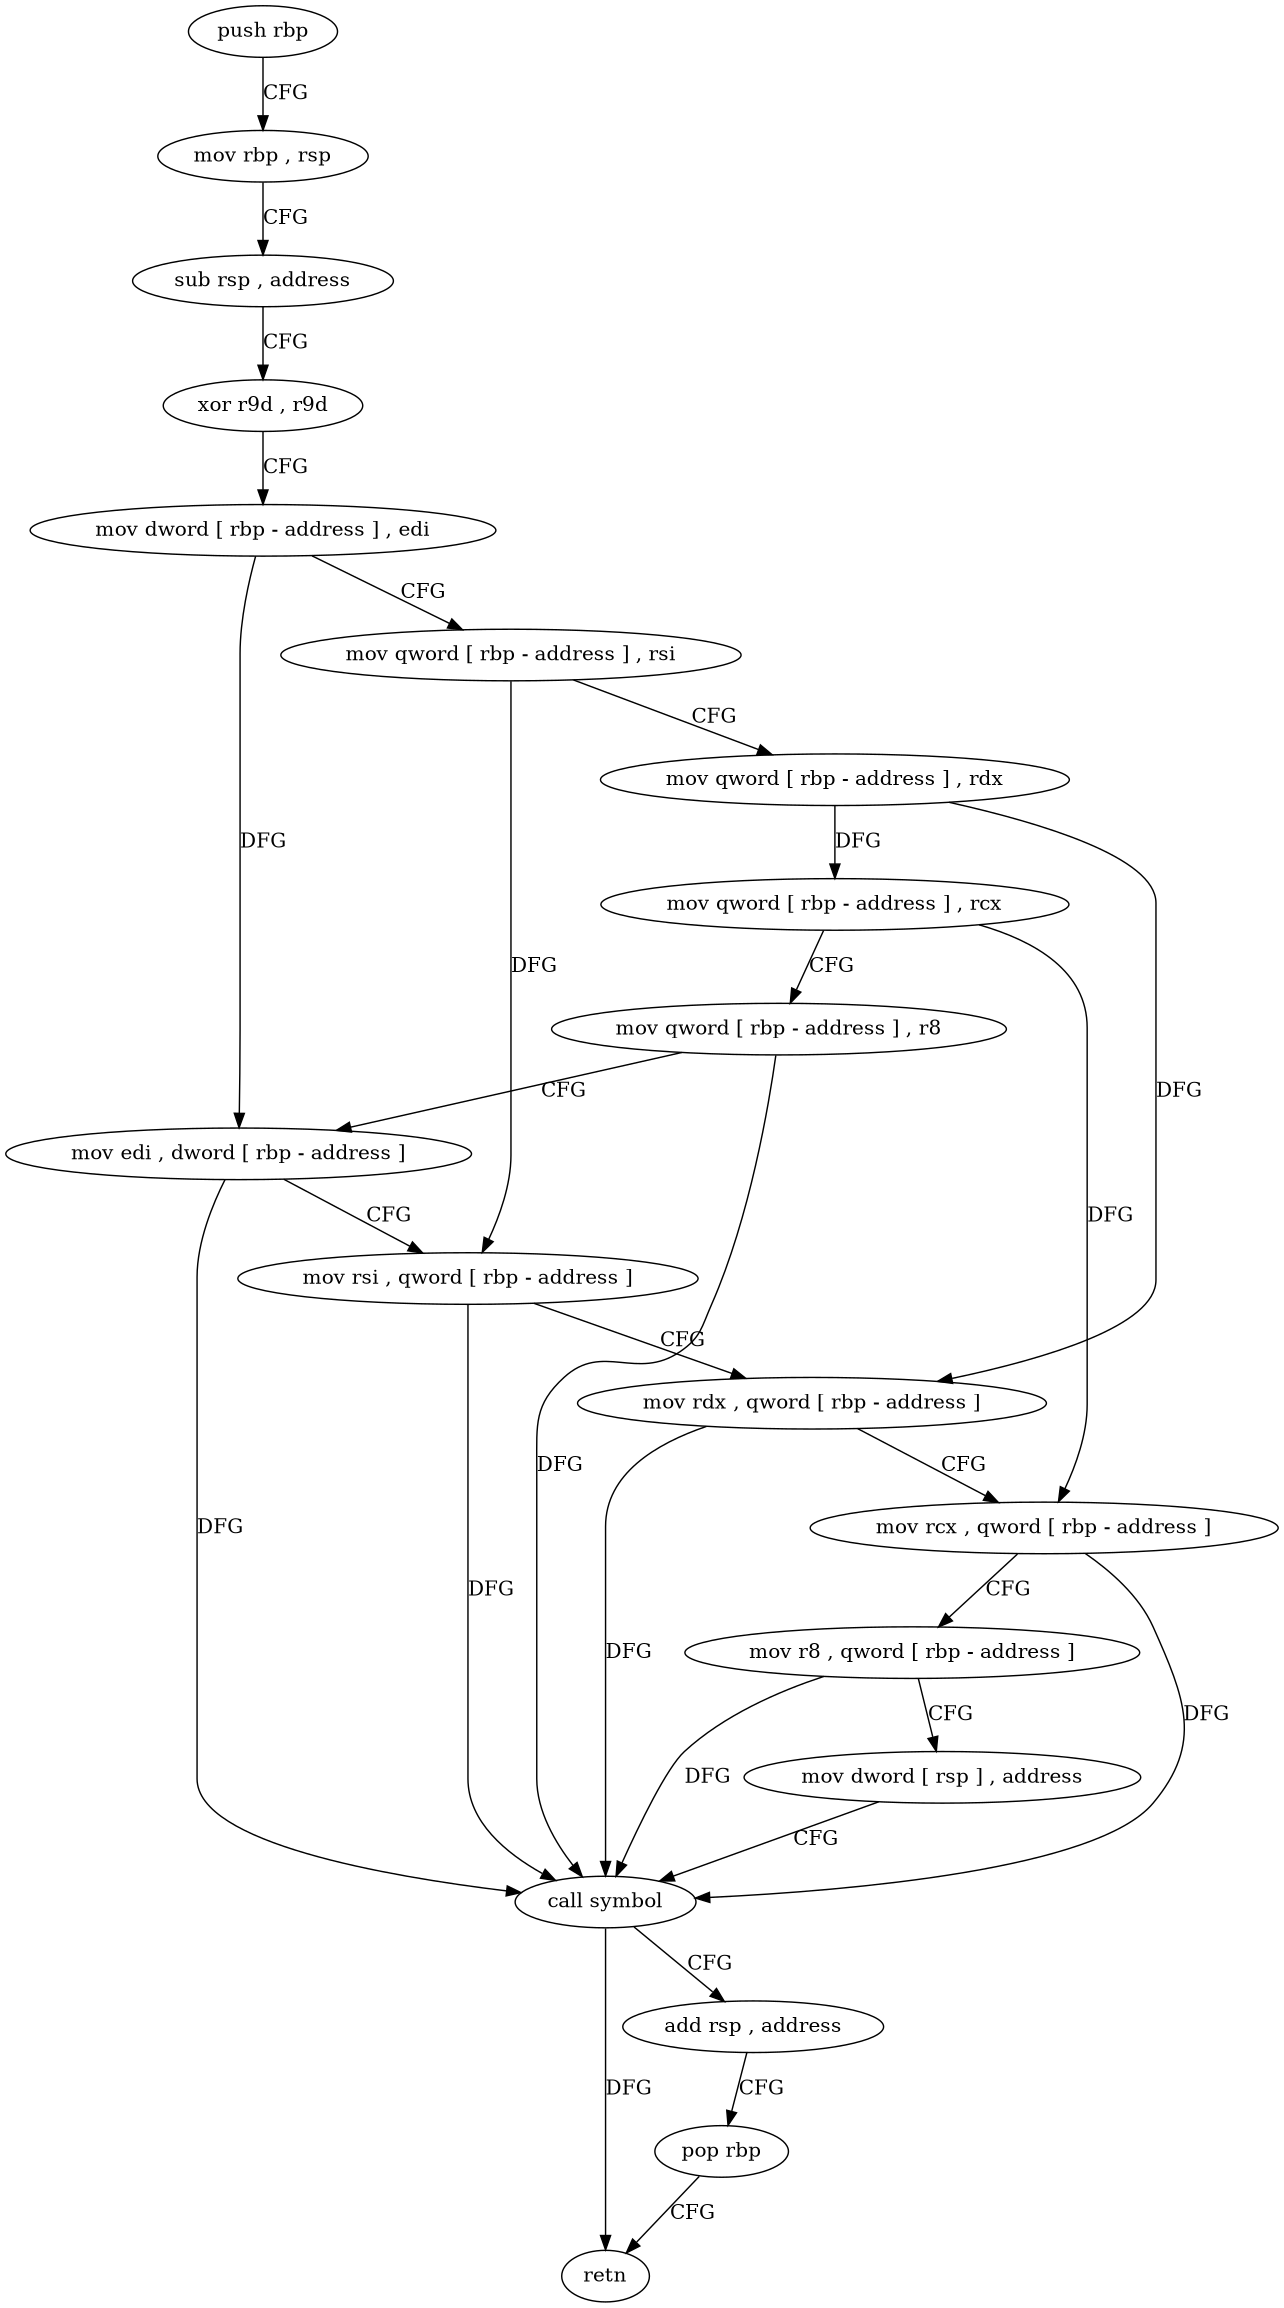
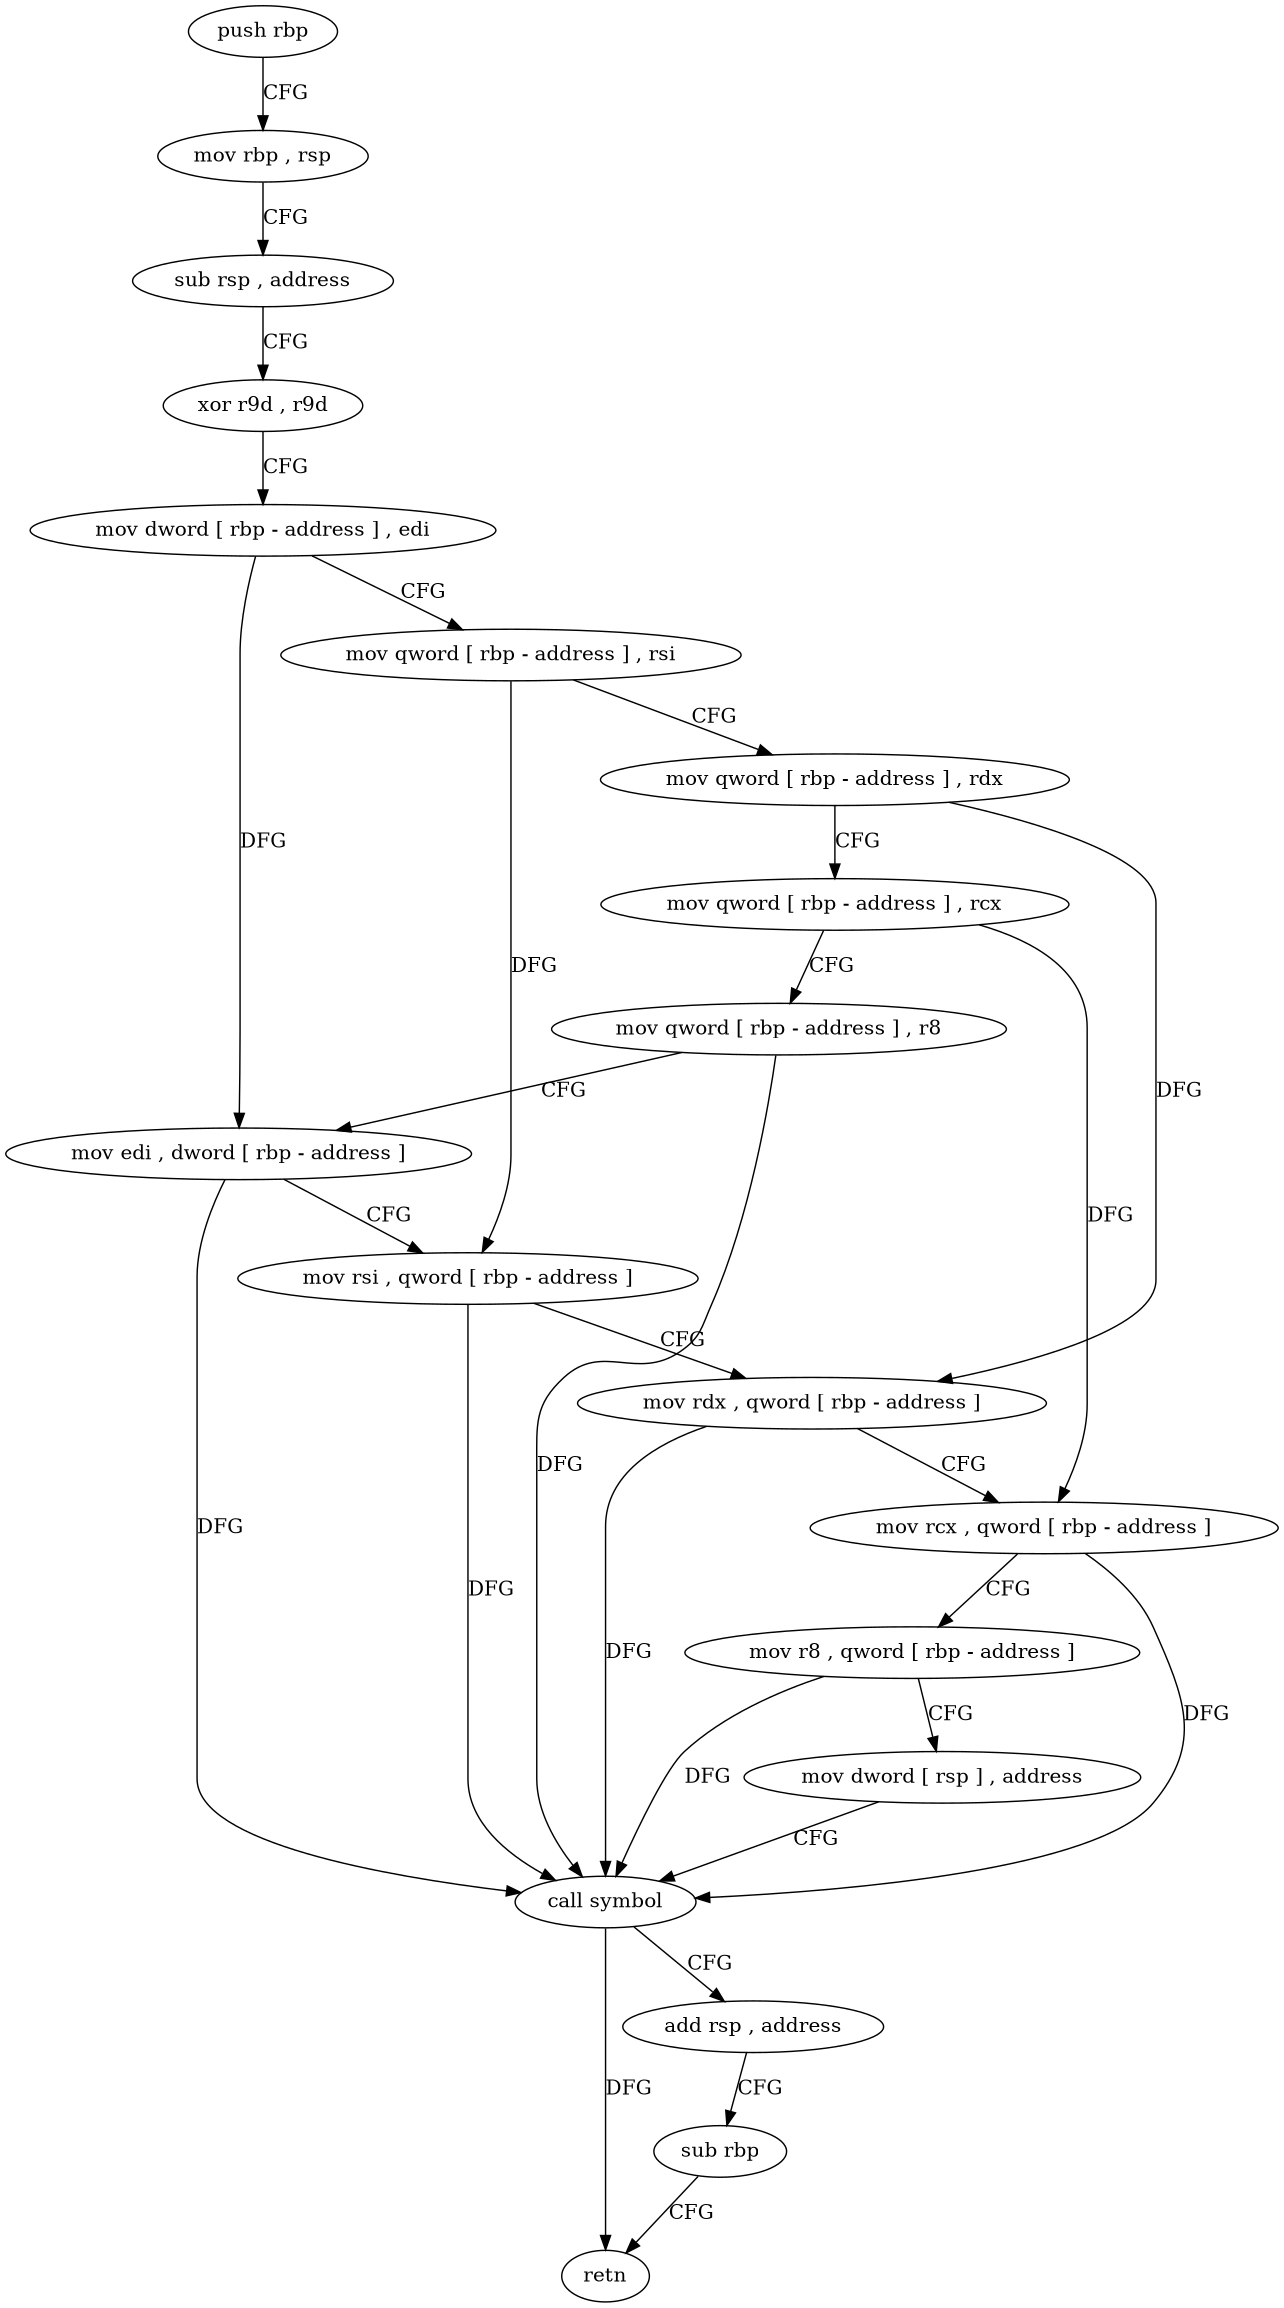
edge "mov qword [ rbp - address ] , rdx" -> "mov qword [ rbp - address ] , rcx": label "DFG" -> "CFG"
node "pop rbp": label "pop rbp" -> "sub rbp"
